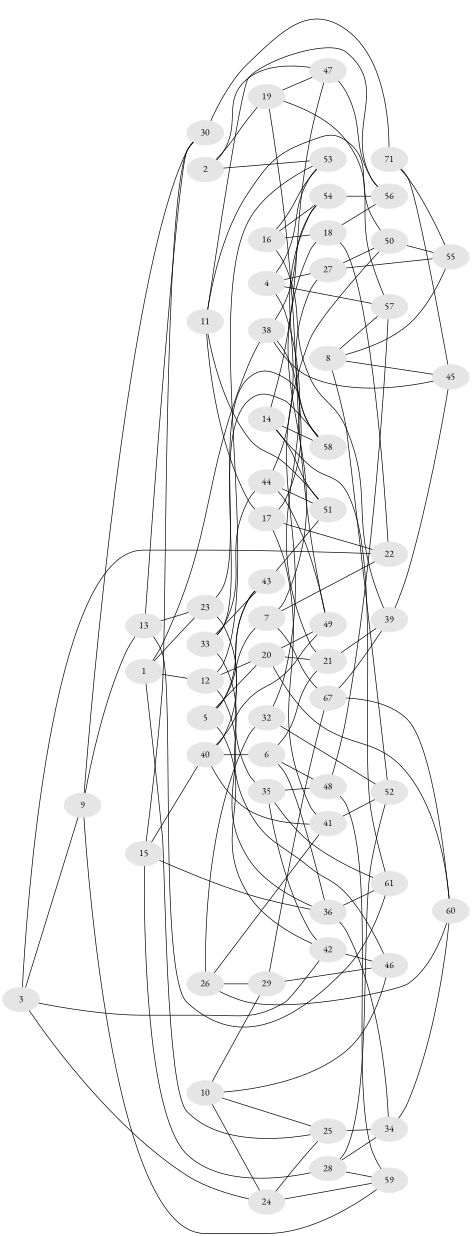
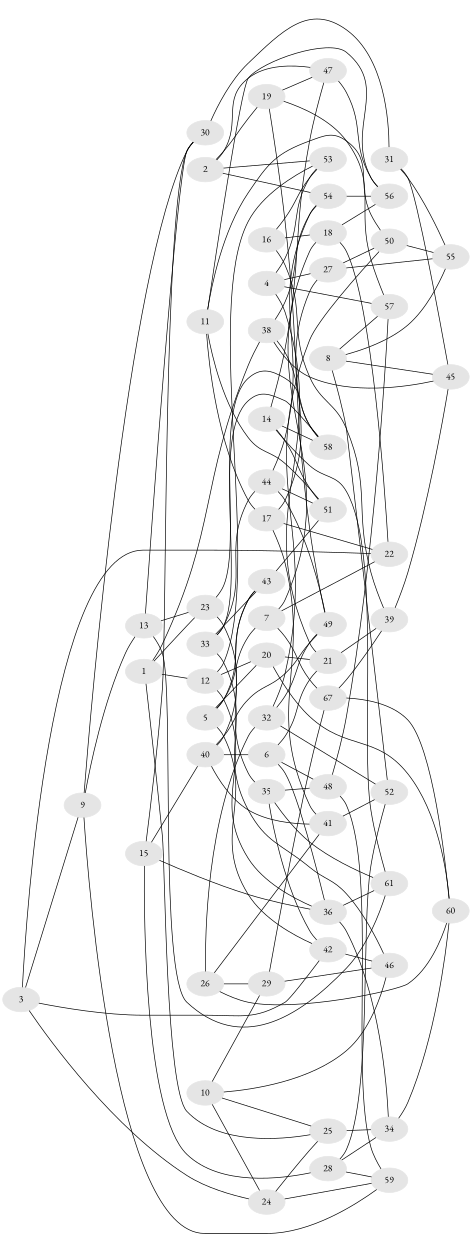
node "71": label "71" -> "31"
edge "54" -- "16": now "54" -- "2"
edge "49" -- "20": now "49" -- "32"
